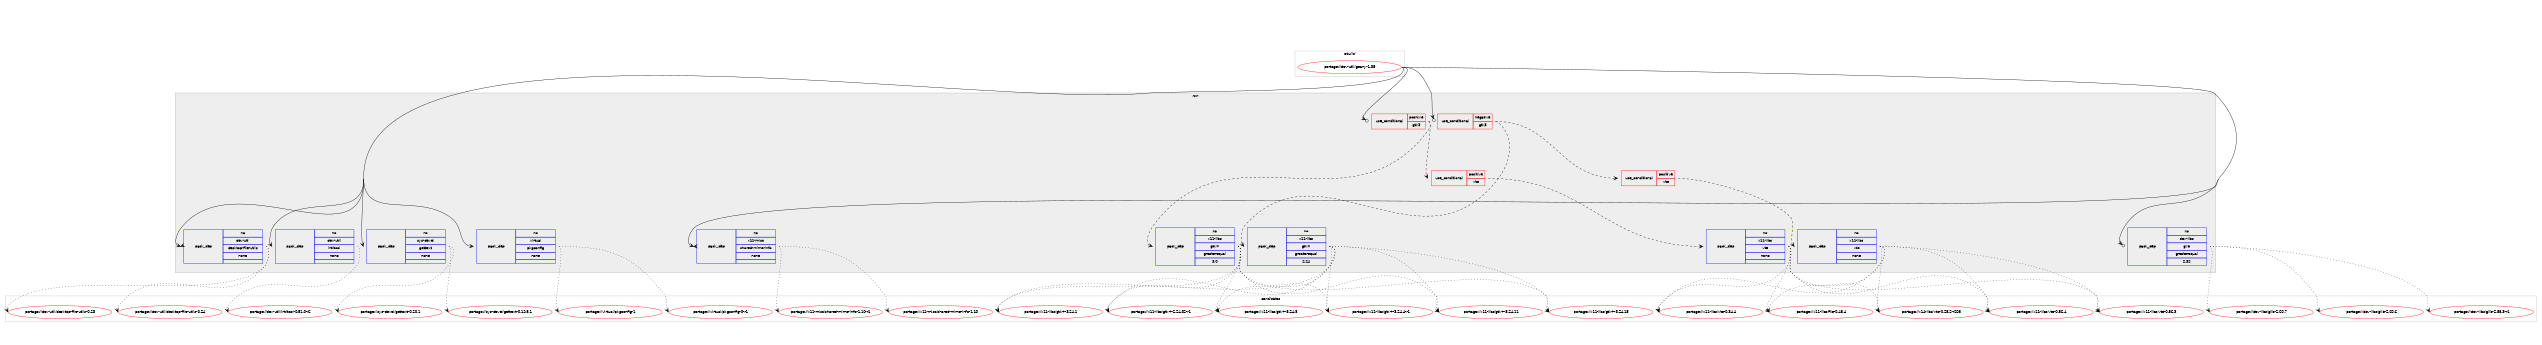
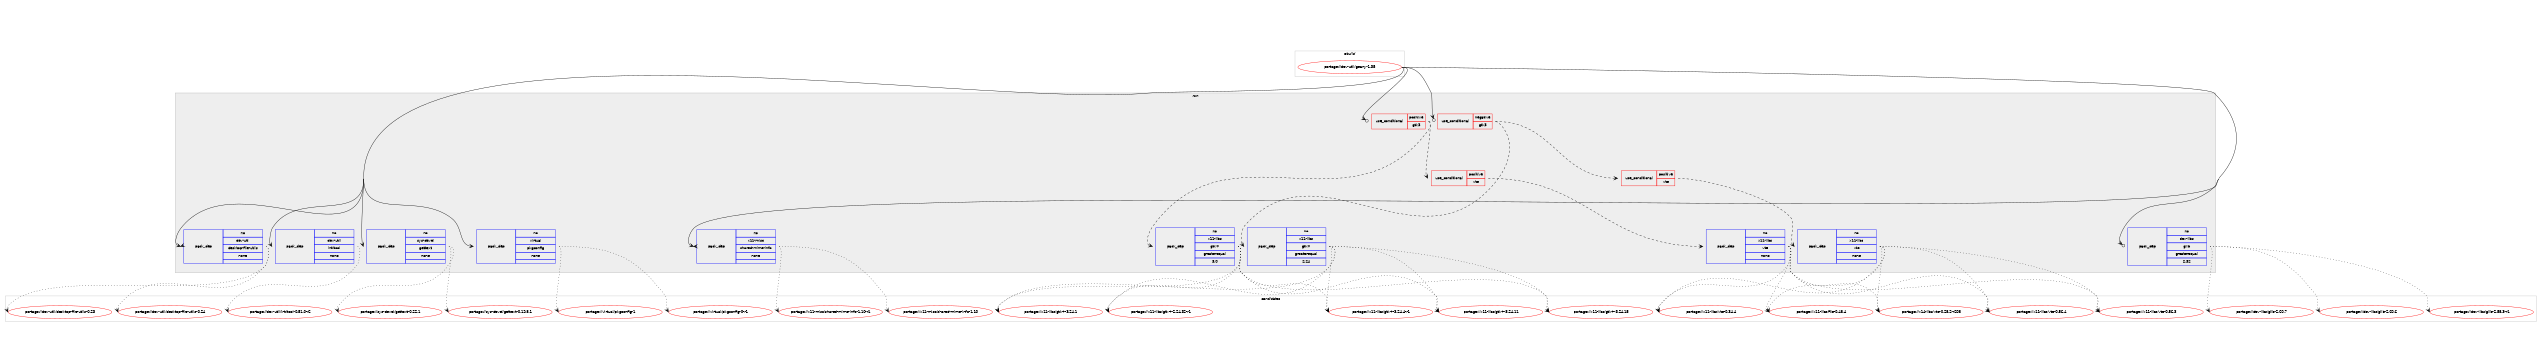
node "portage://sys-devel/gettext-0.20.1": label "portage://sys-devel/gettext-0.20.1" -> "portage://sys-devel/gettext-0.22.1"
node "portage://x11-libs/gtk+-3.24.8": removed
